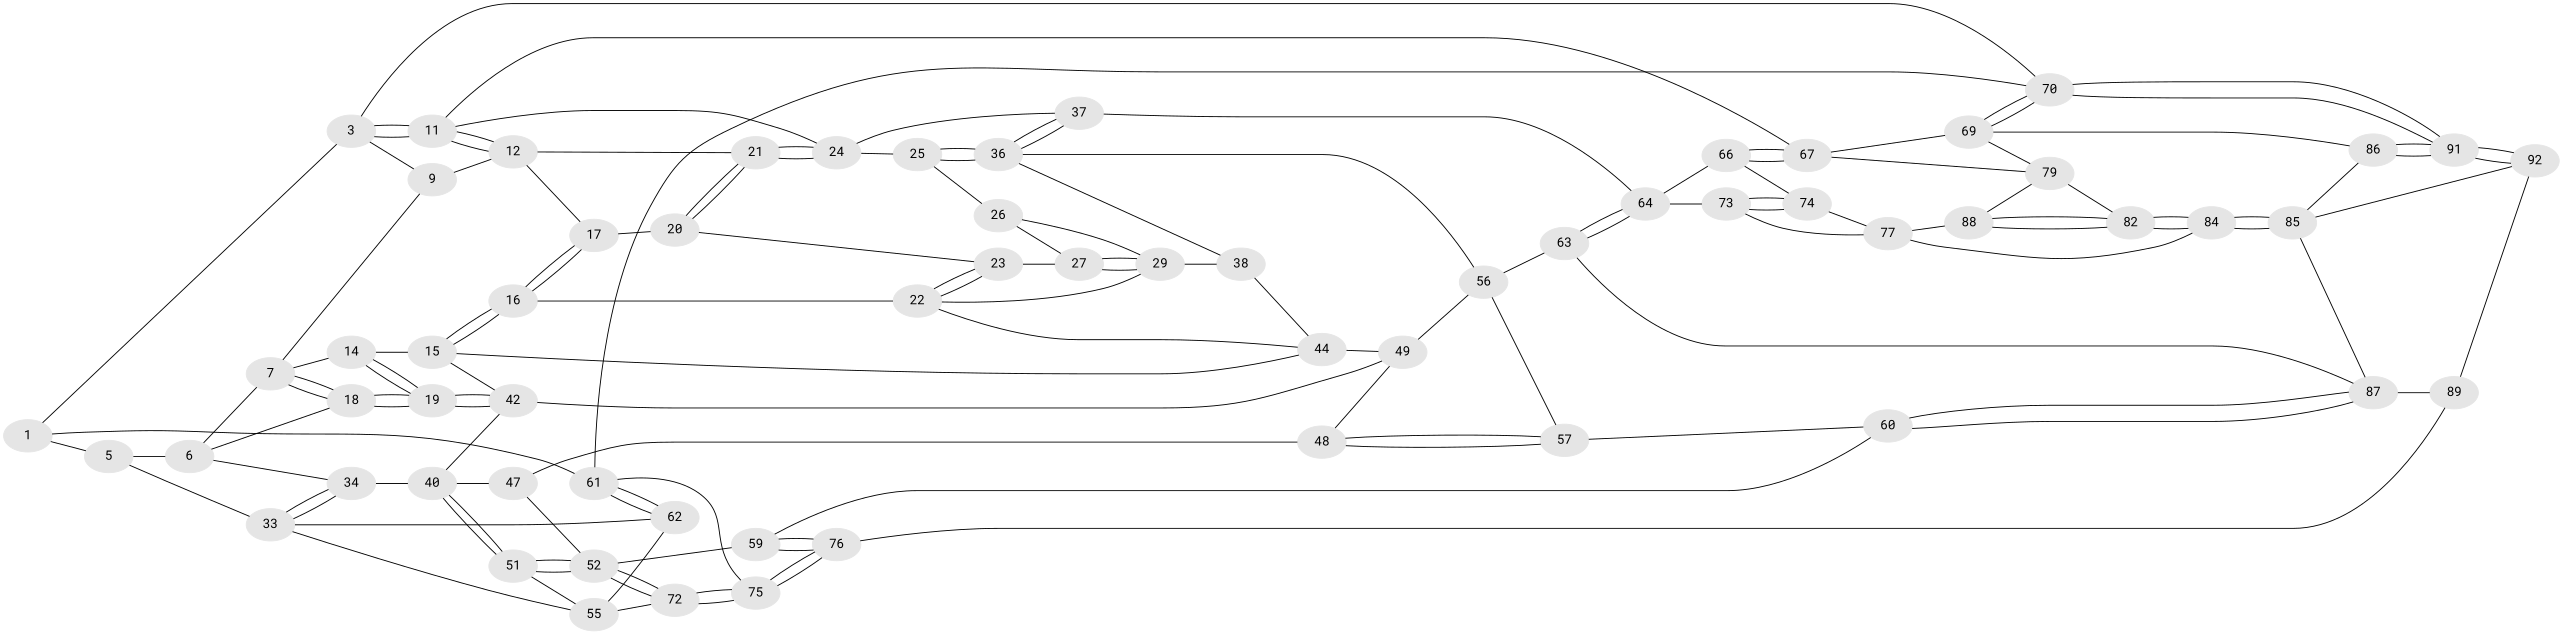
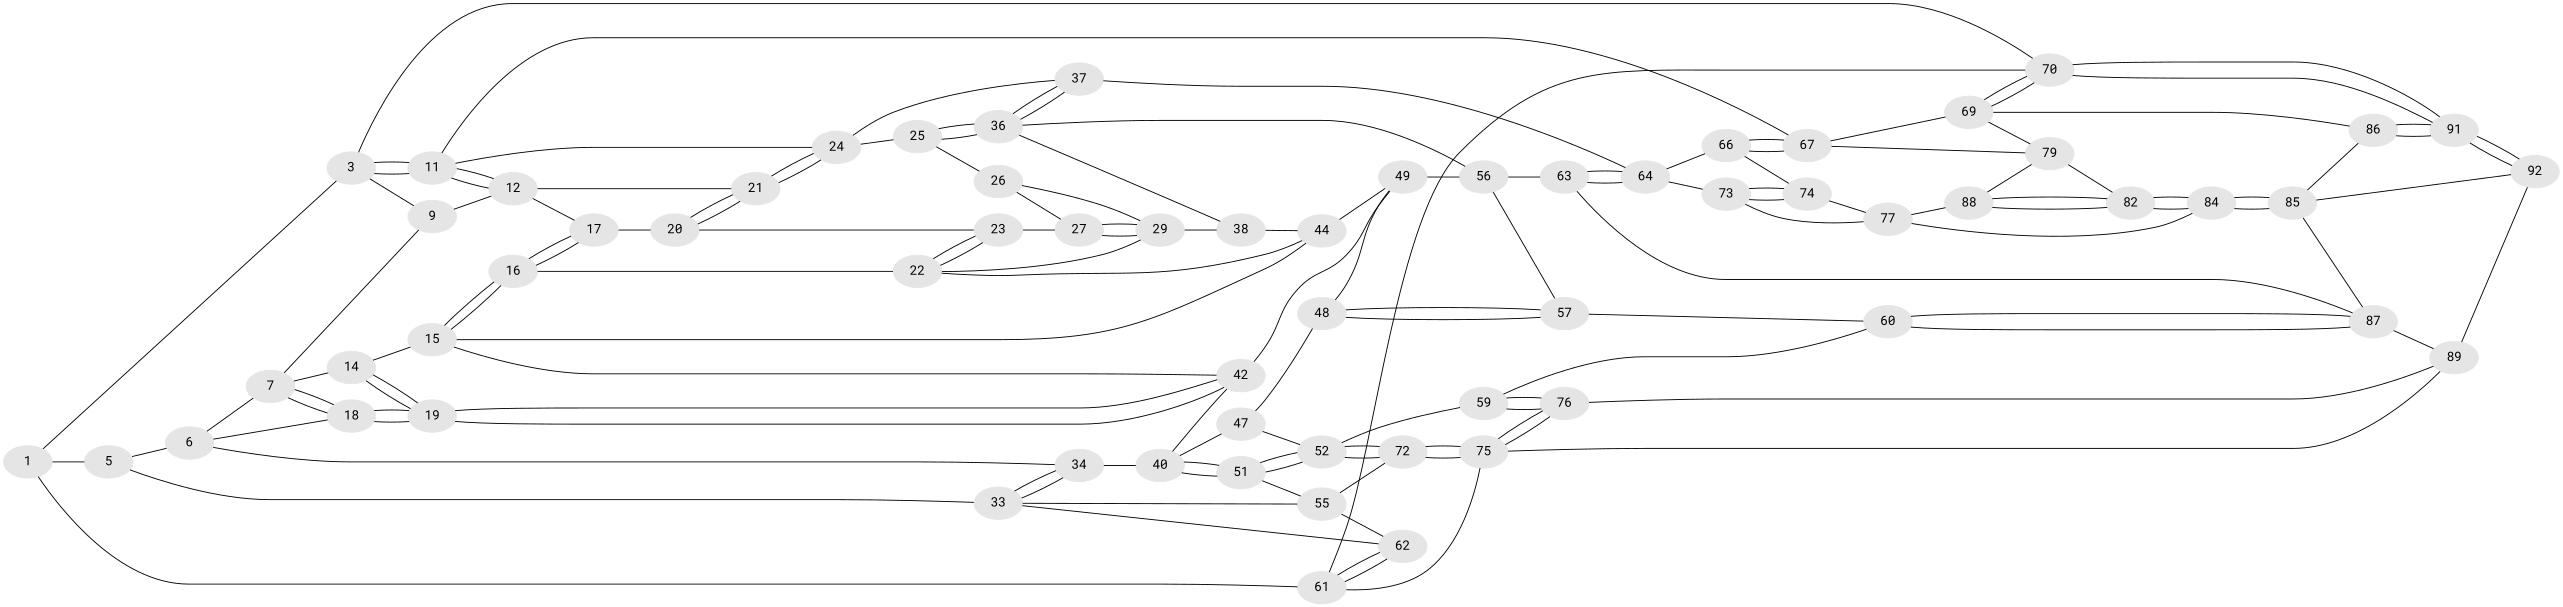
edge "89" -- "75": added
